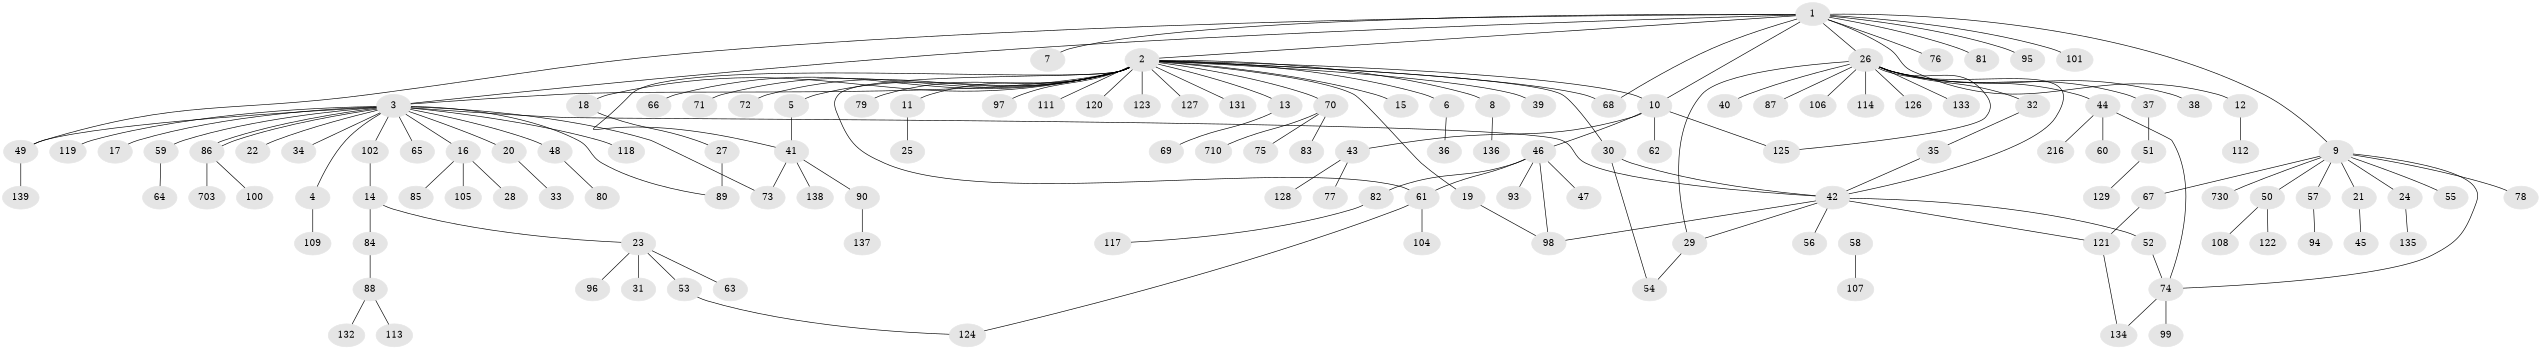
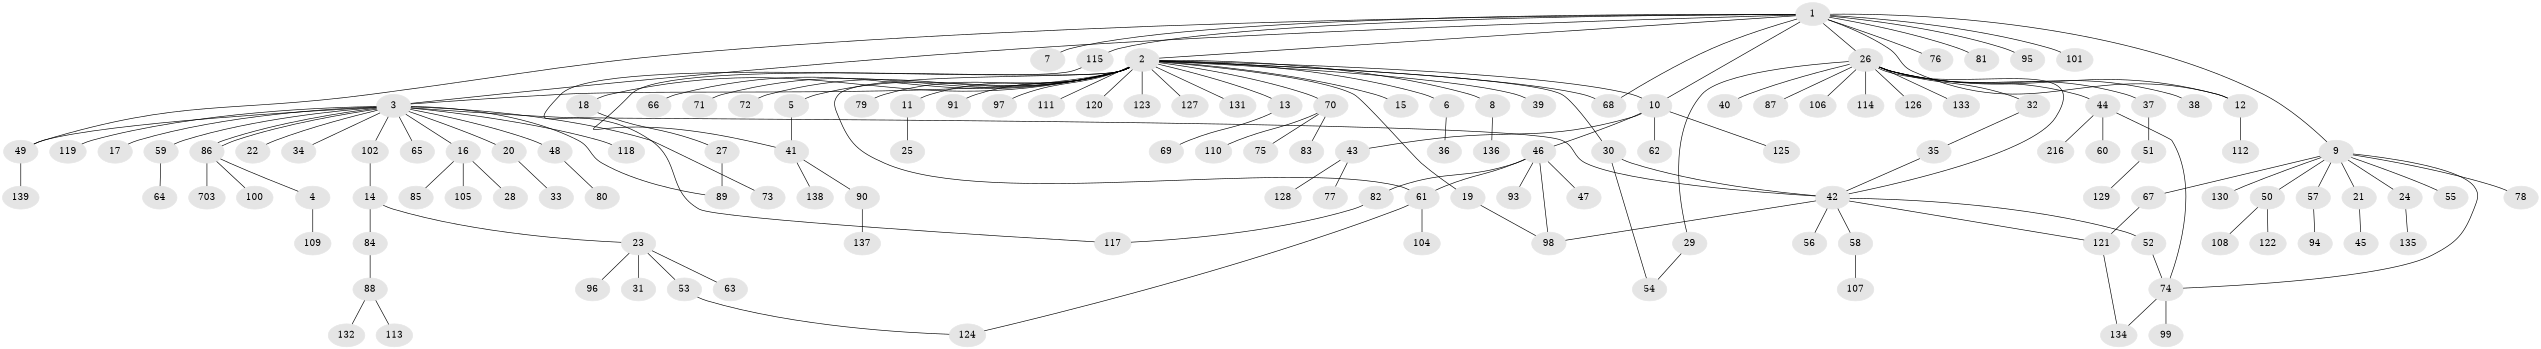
node "115": added
node "91": added
edge "26" -- "125": now "26" -- "12"
edge "3" -- "4": now "86" -- "4"
node "710": label "710" -> "110"
edge "41" -- "73": removed
node "730": label "730" -> "130"
edge "42" -- "29": now "42" -- "58"
